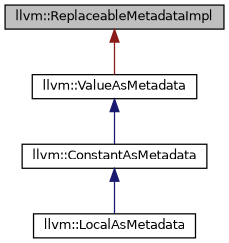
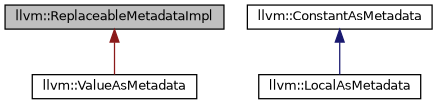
edge "llvm::ConstantAsMetadata" -> "llvm::ValueAsMetadata": removed
